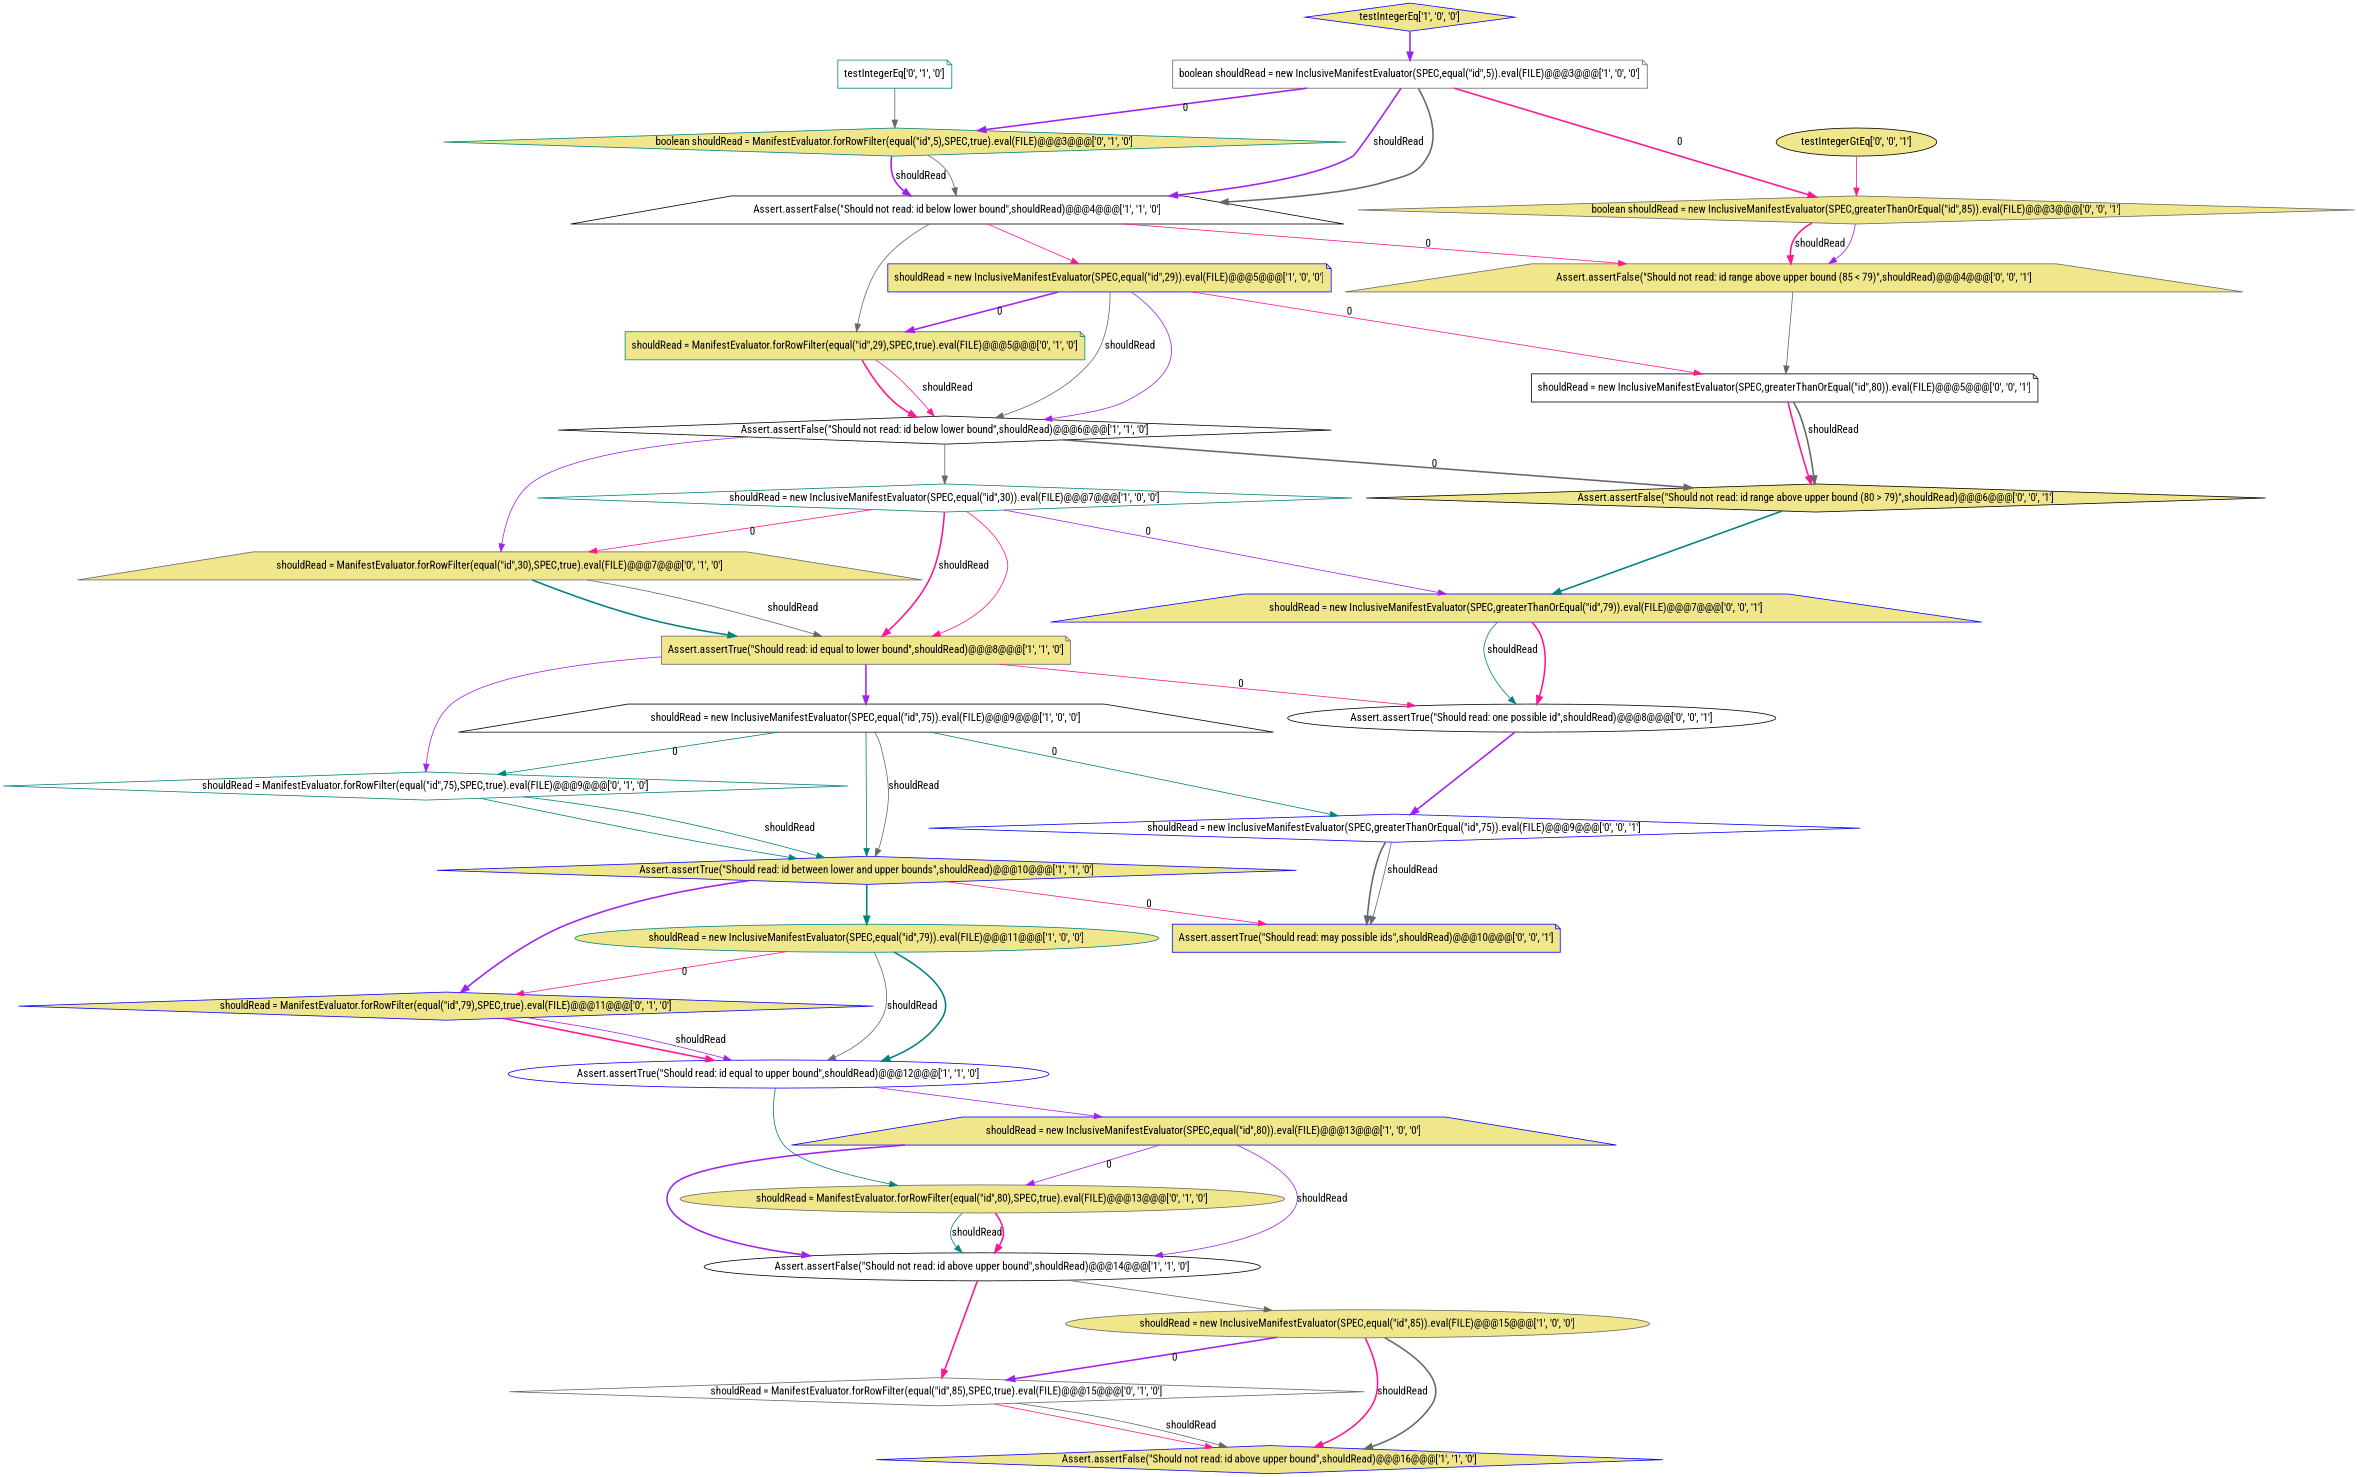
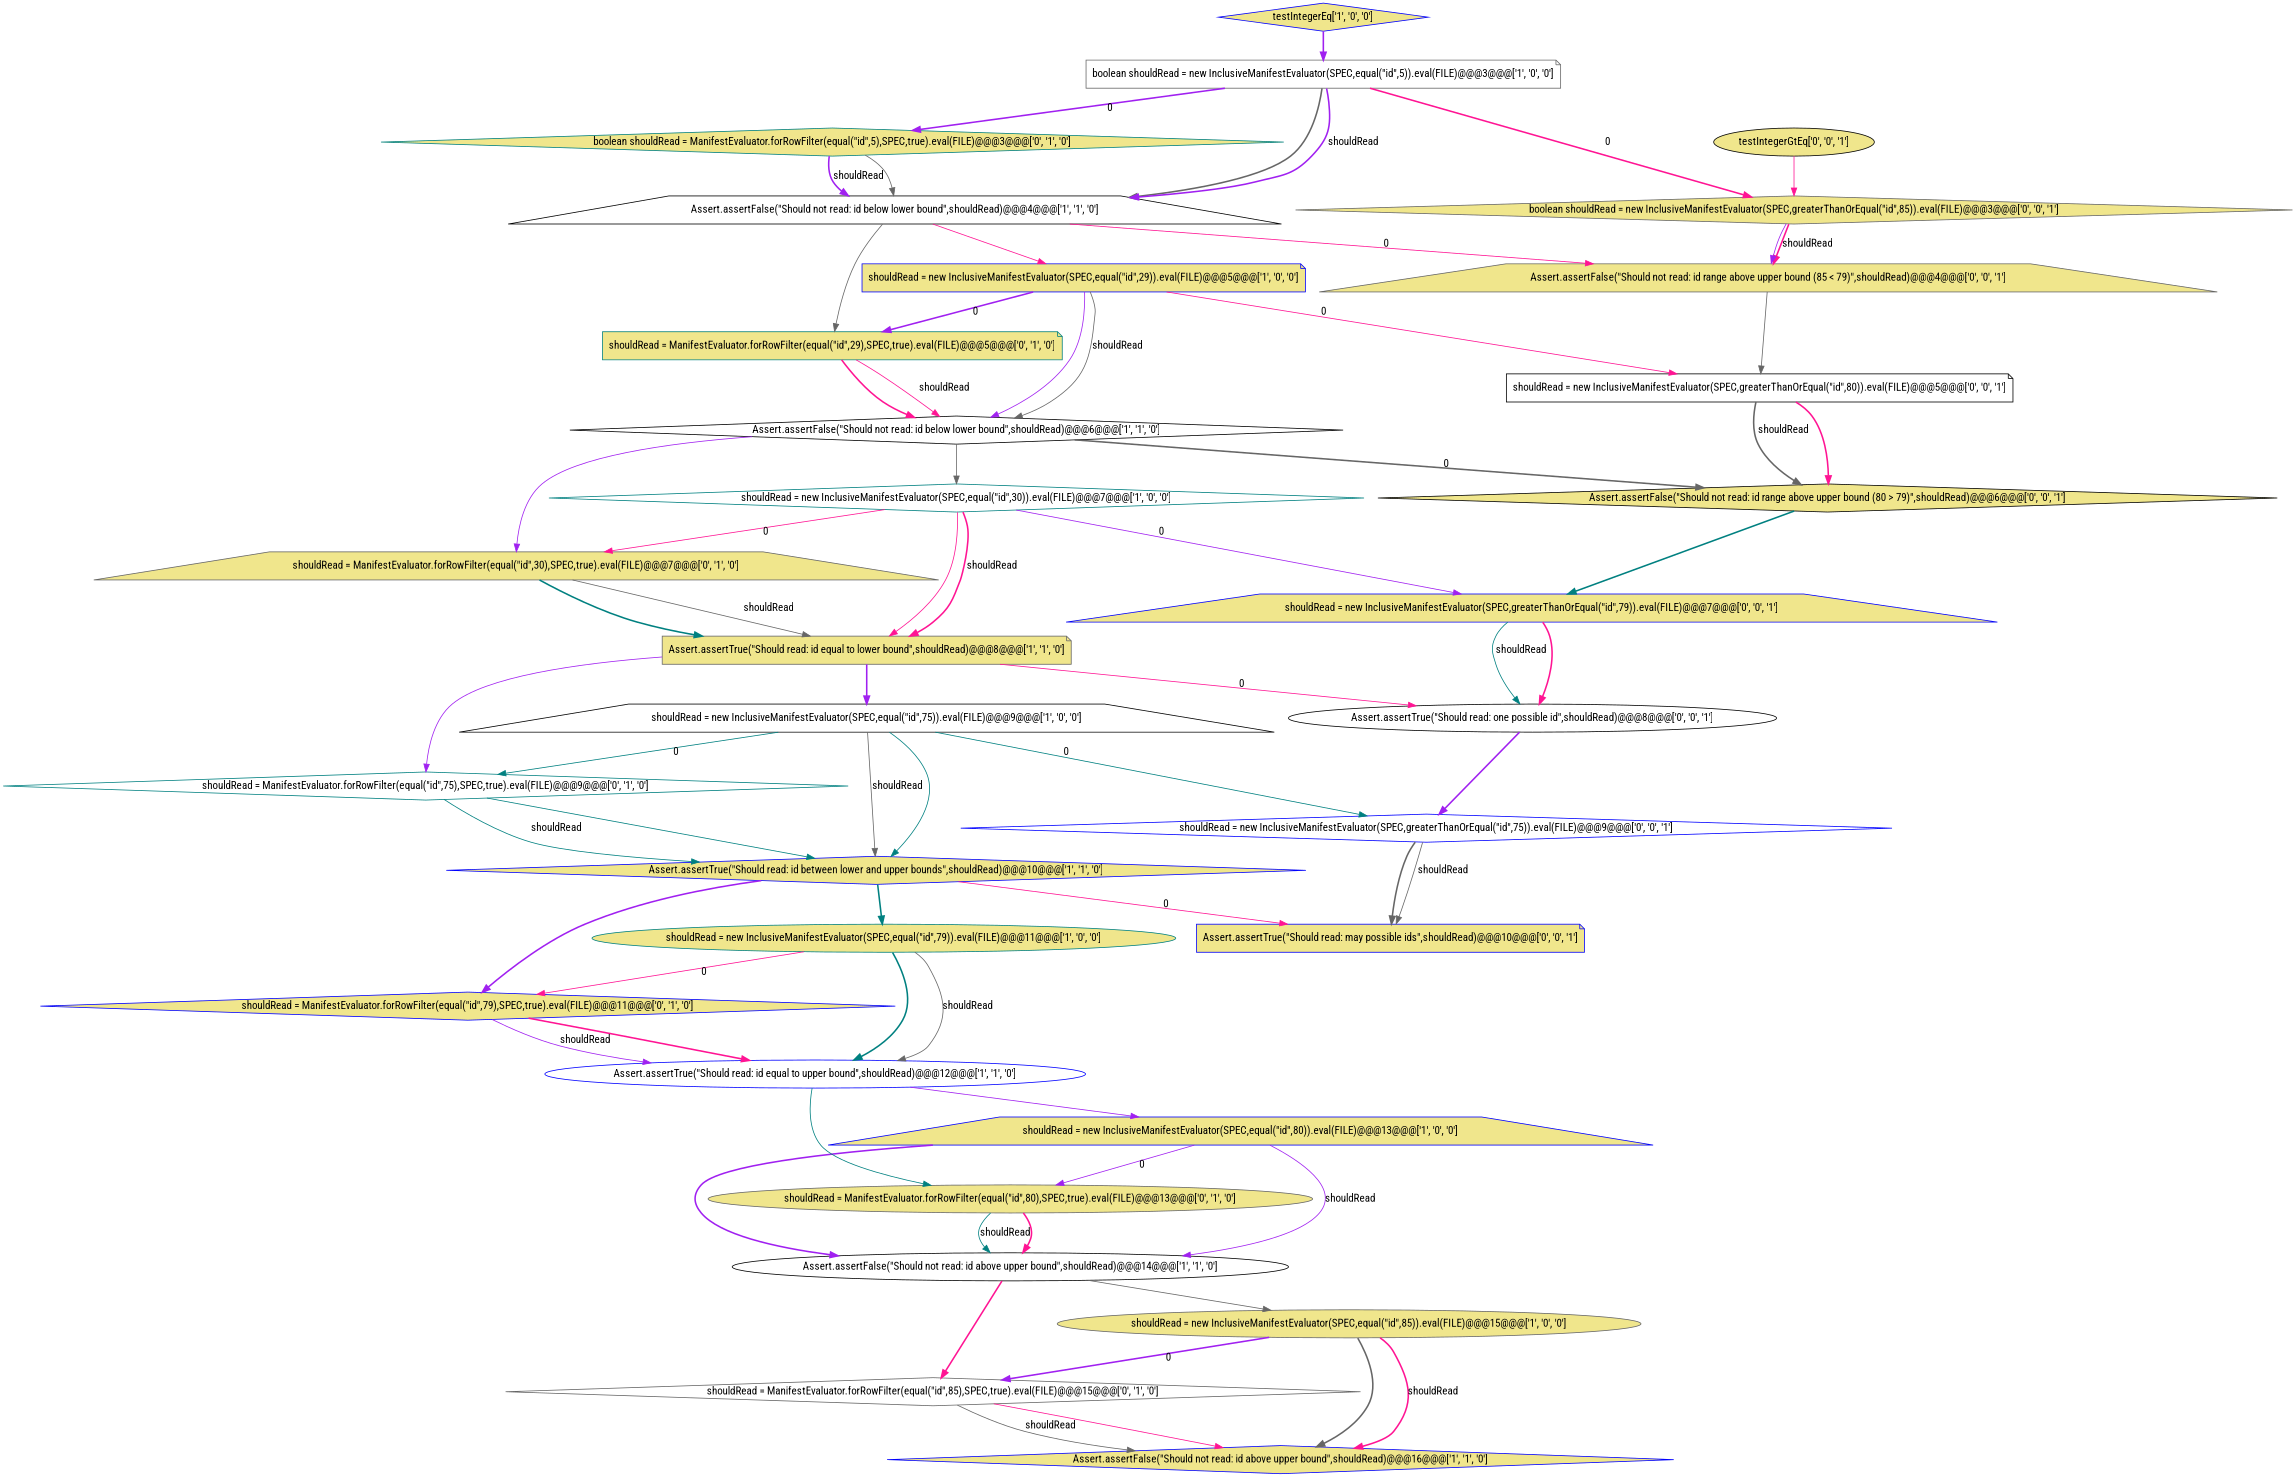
node "testIntegerEq['0', '1', '0']": removed
